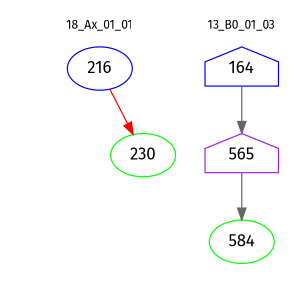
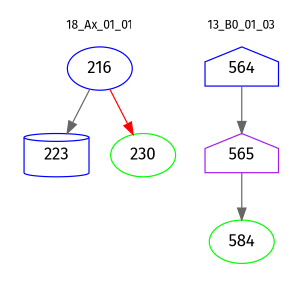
node "164": label "164" -> "564"
node "223": added
